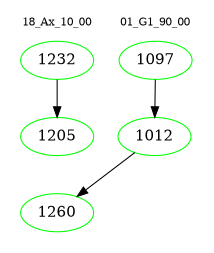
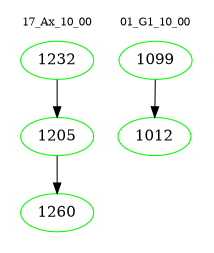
cluster "18_Ax_10_00": label "18_Ax_10_00" -> "17_Ax_10_00"
cluster "01_G1_90_00": label "01_G1_90_00" -> "01_G1_10_00"
node "1097": label "1097" -> "1099"
edge "1012" -> "1260": now "1205" -> "1260"
